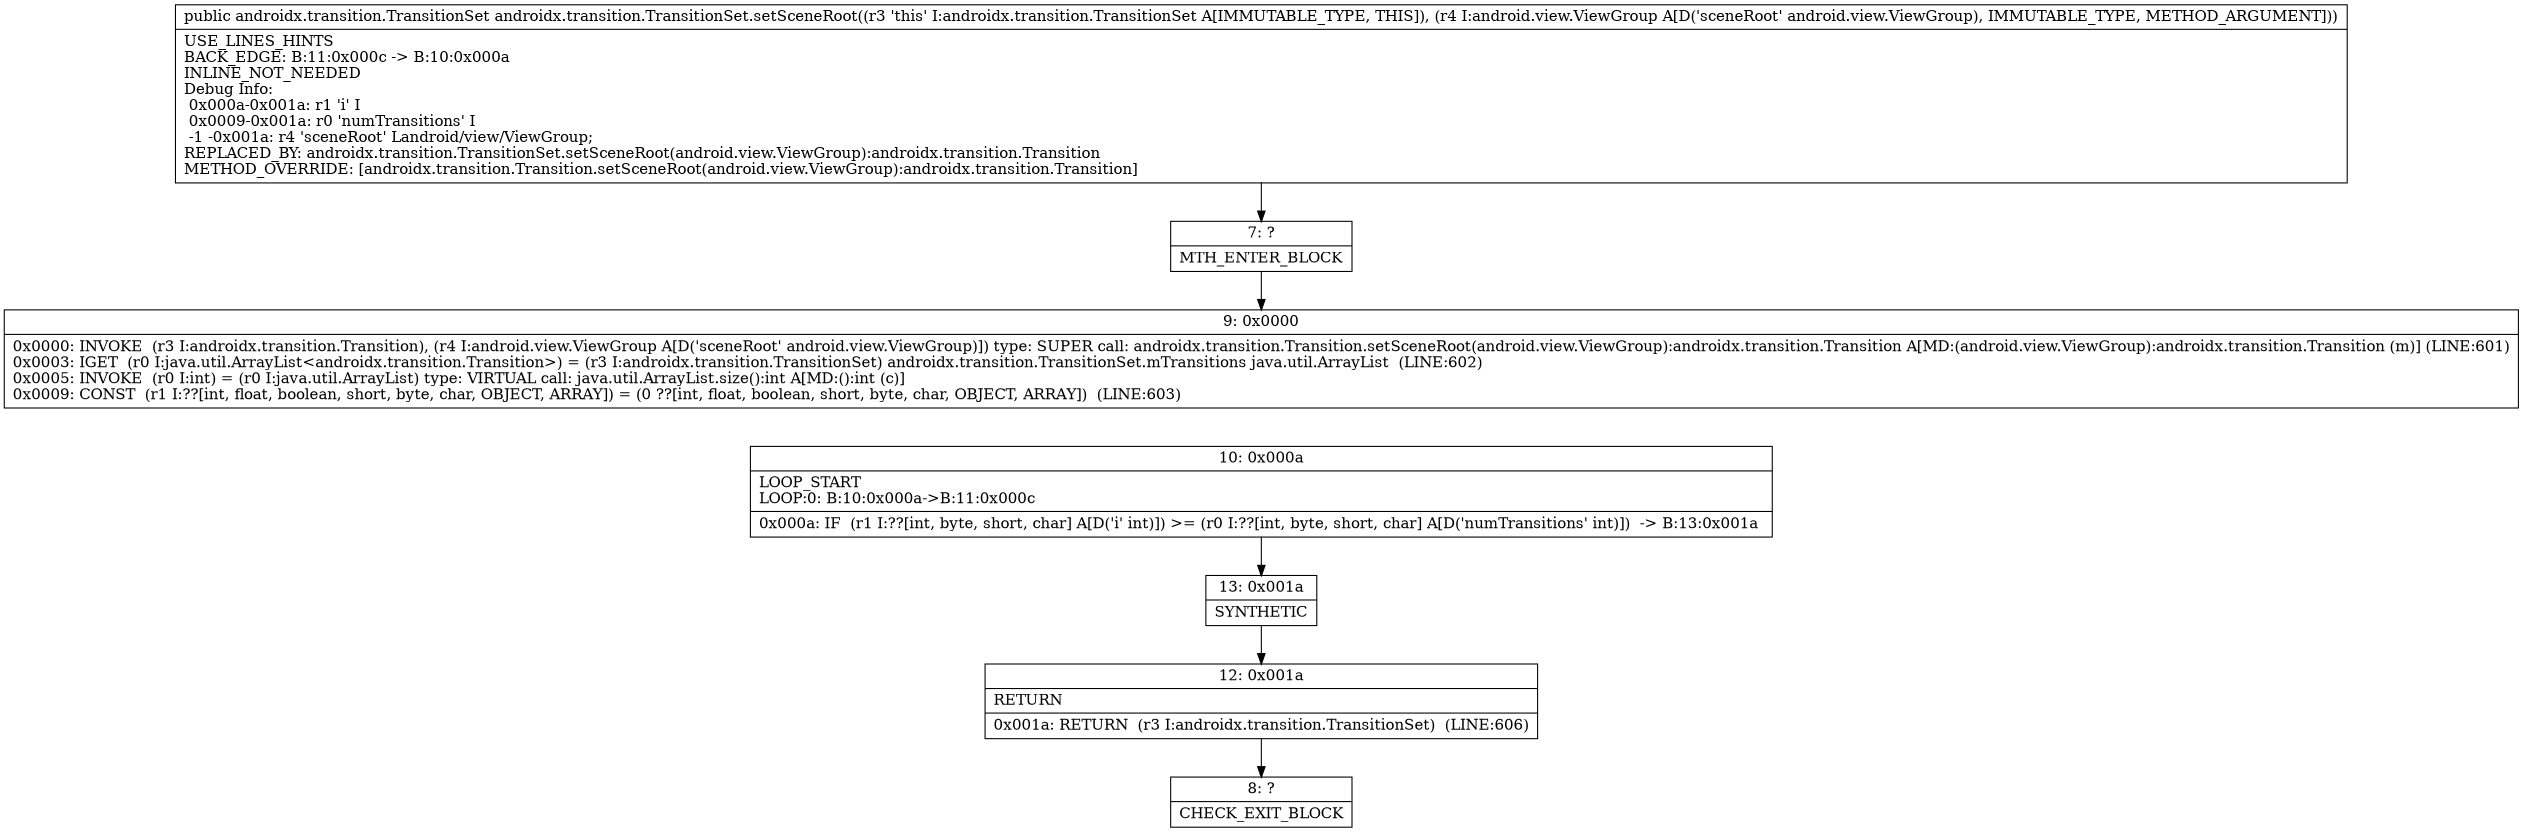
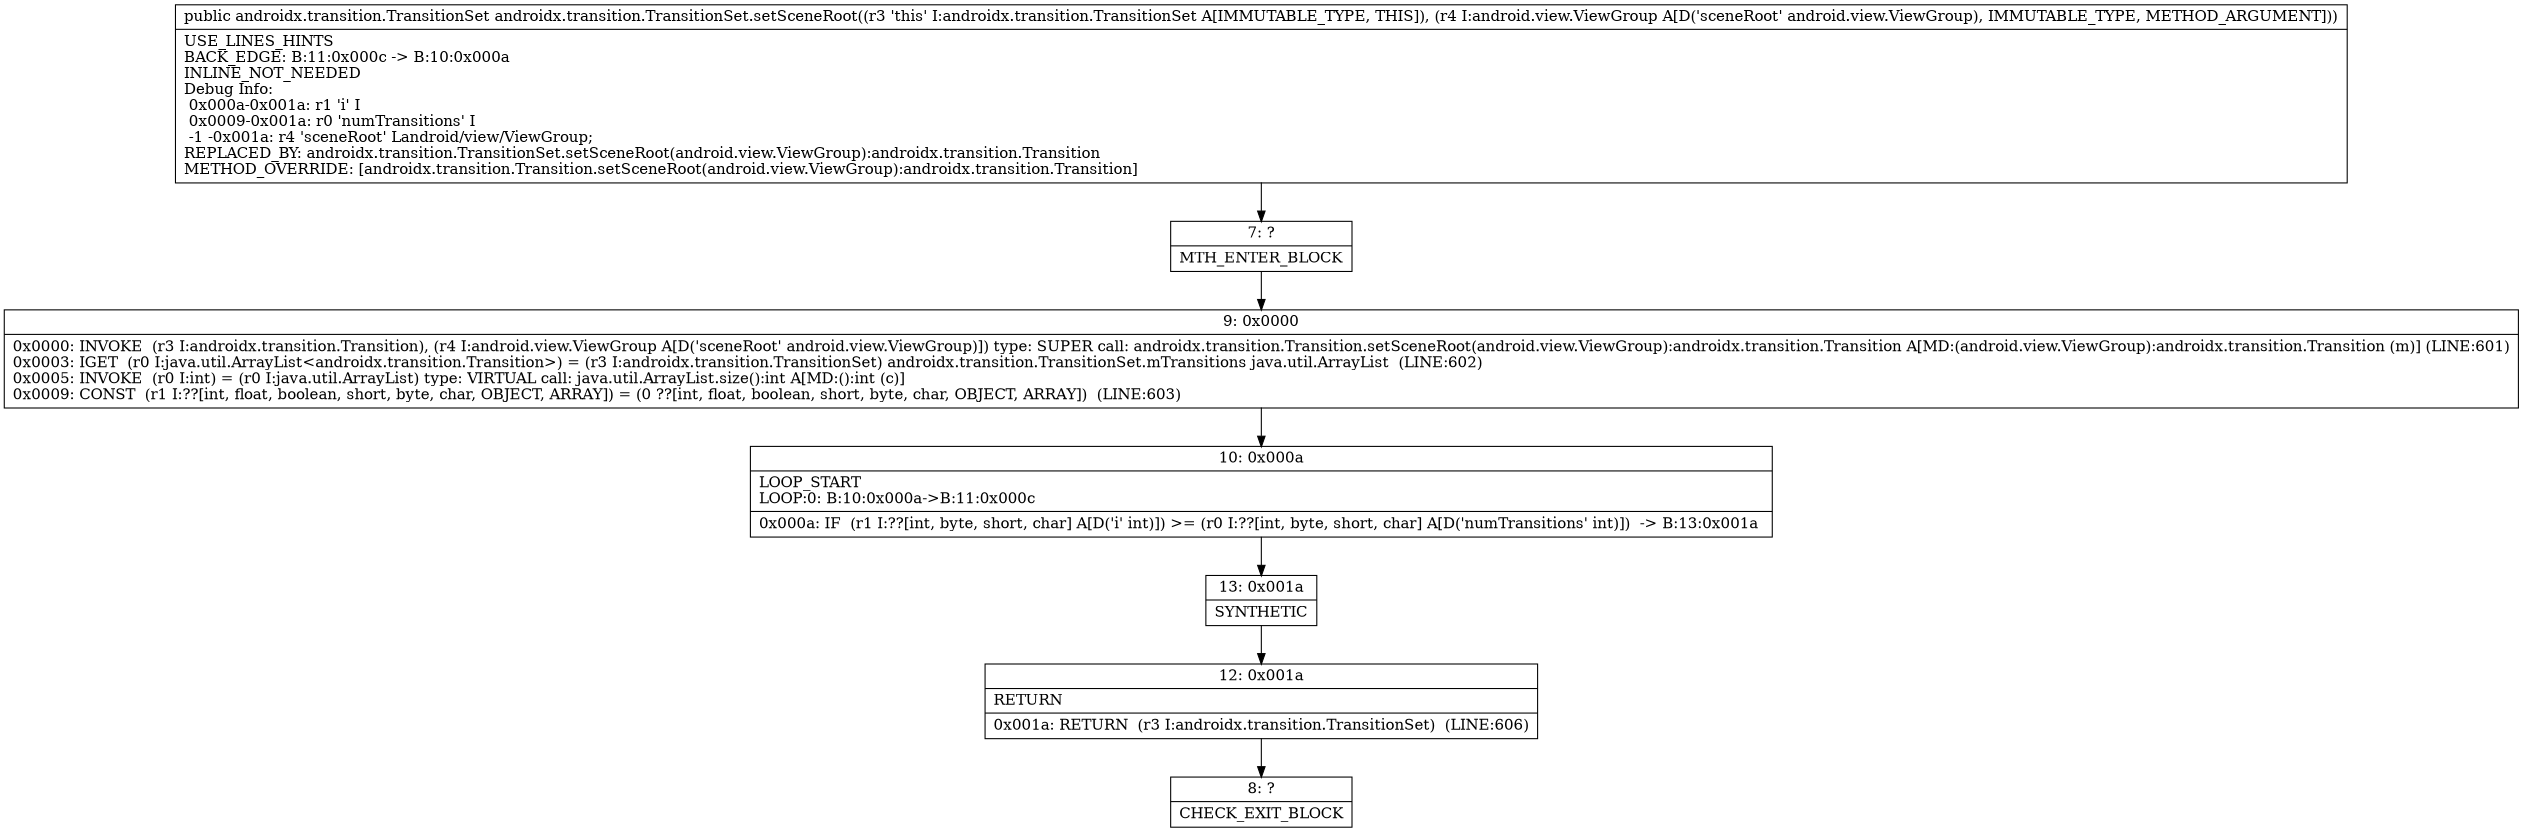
edge "9: 0x0000" -> "10: 0x000a": added
